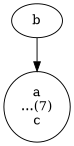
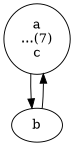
edge "a ...(7) c" -> "b": added
